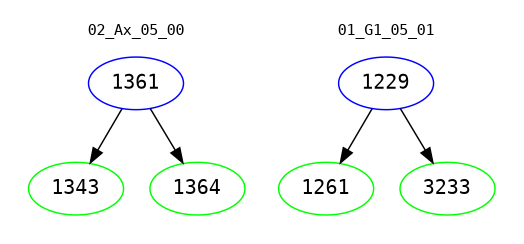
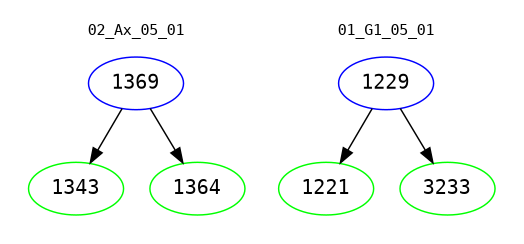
cluster "02_Ax_05_00": label "02_Ax_05_00" -> "02_Ax_05_01"
node "1361": label "1361" -> "1369"
node "1261": label "1261" -> "1221"
